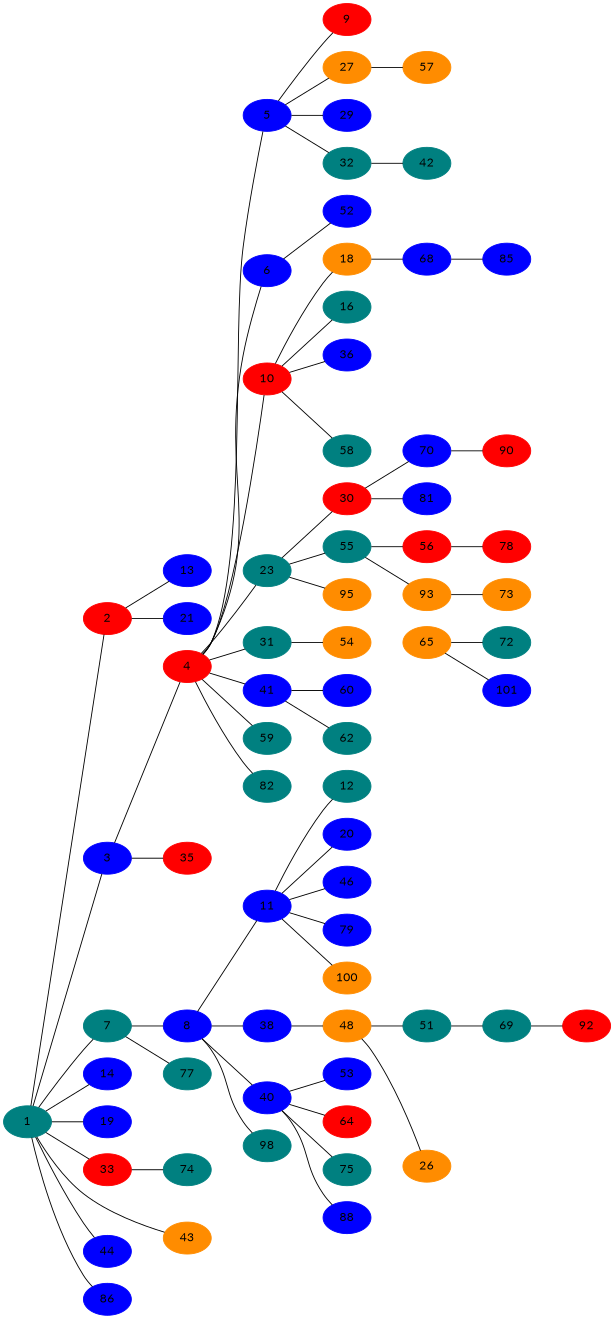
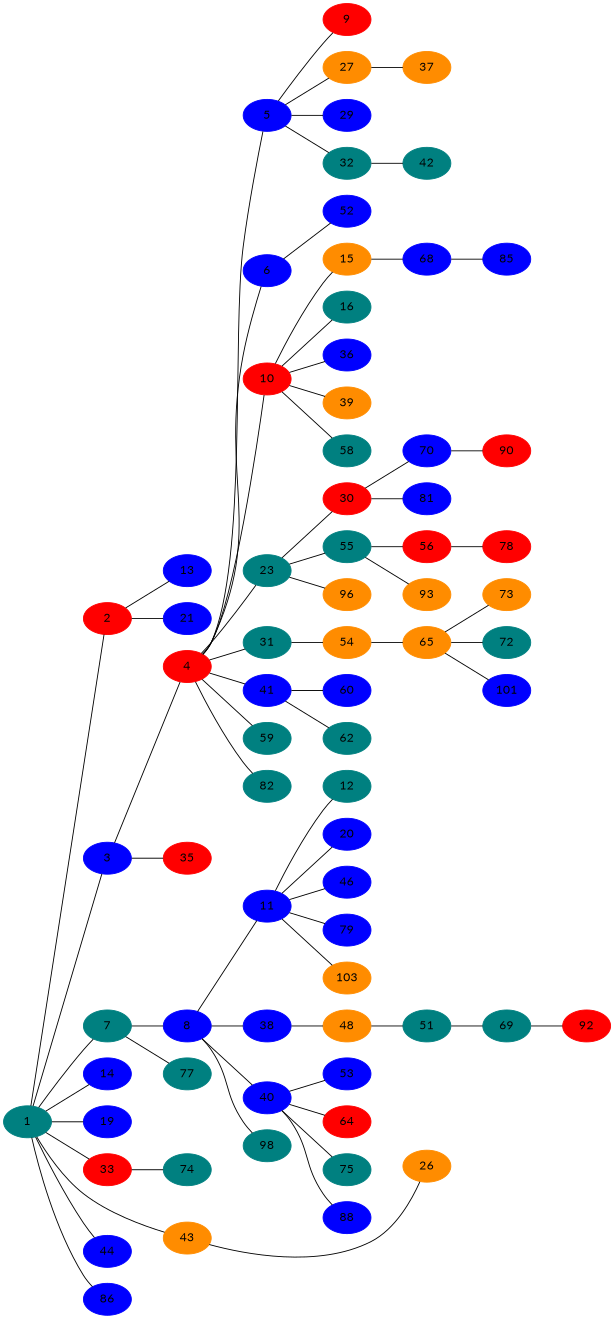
node "57": label "57" -> "37"
node "18": label "18" -> "15"
node "39": added
node "95": label "95" -> "96"
edge "93" -- "73": now "65" -- "73"
edge "54" -- "65": added
node "100": label "100" -> "103"
edge "48" -- "26": now "43" -- "26"
